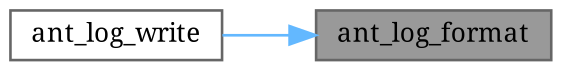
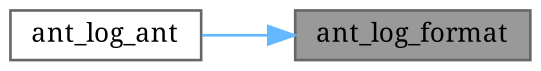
node "ant_log_write": label "ant_log_write" -> "ant_log_ant"
